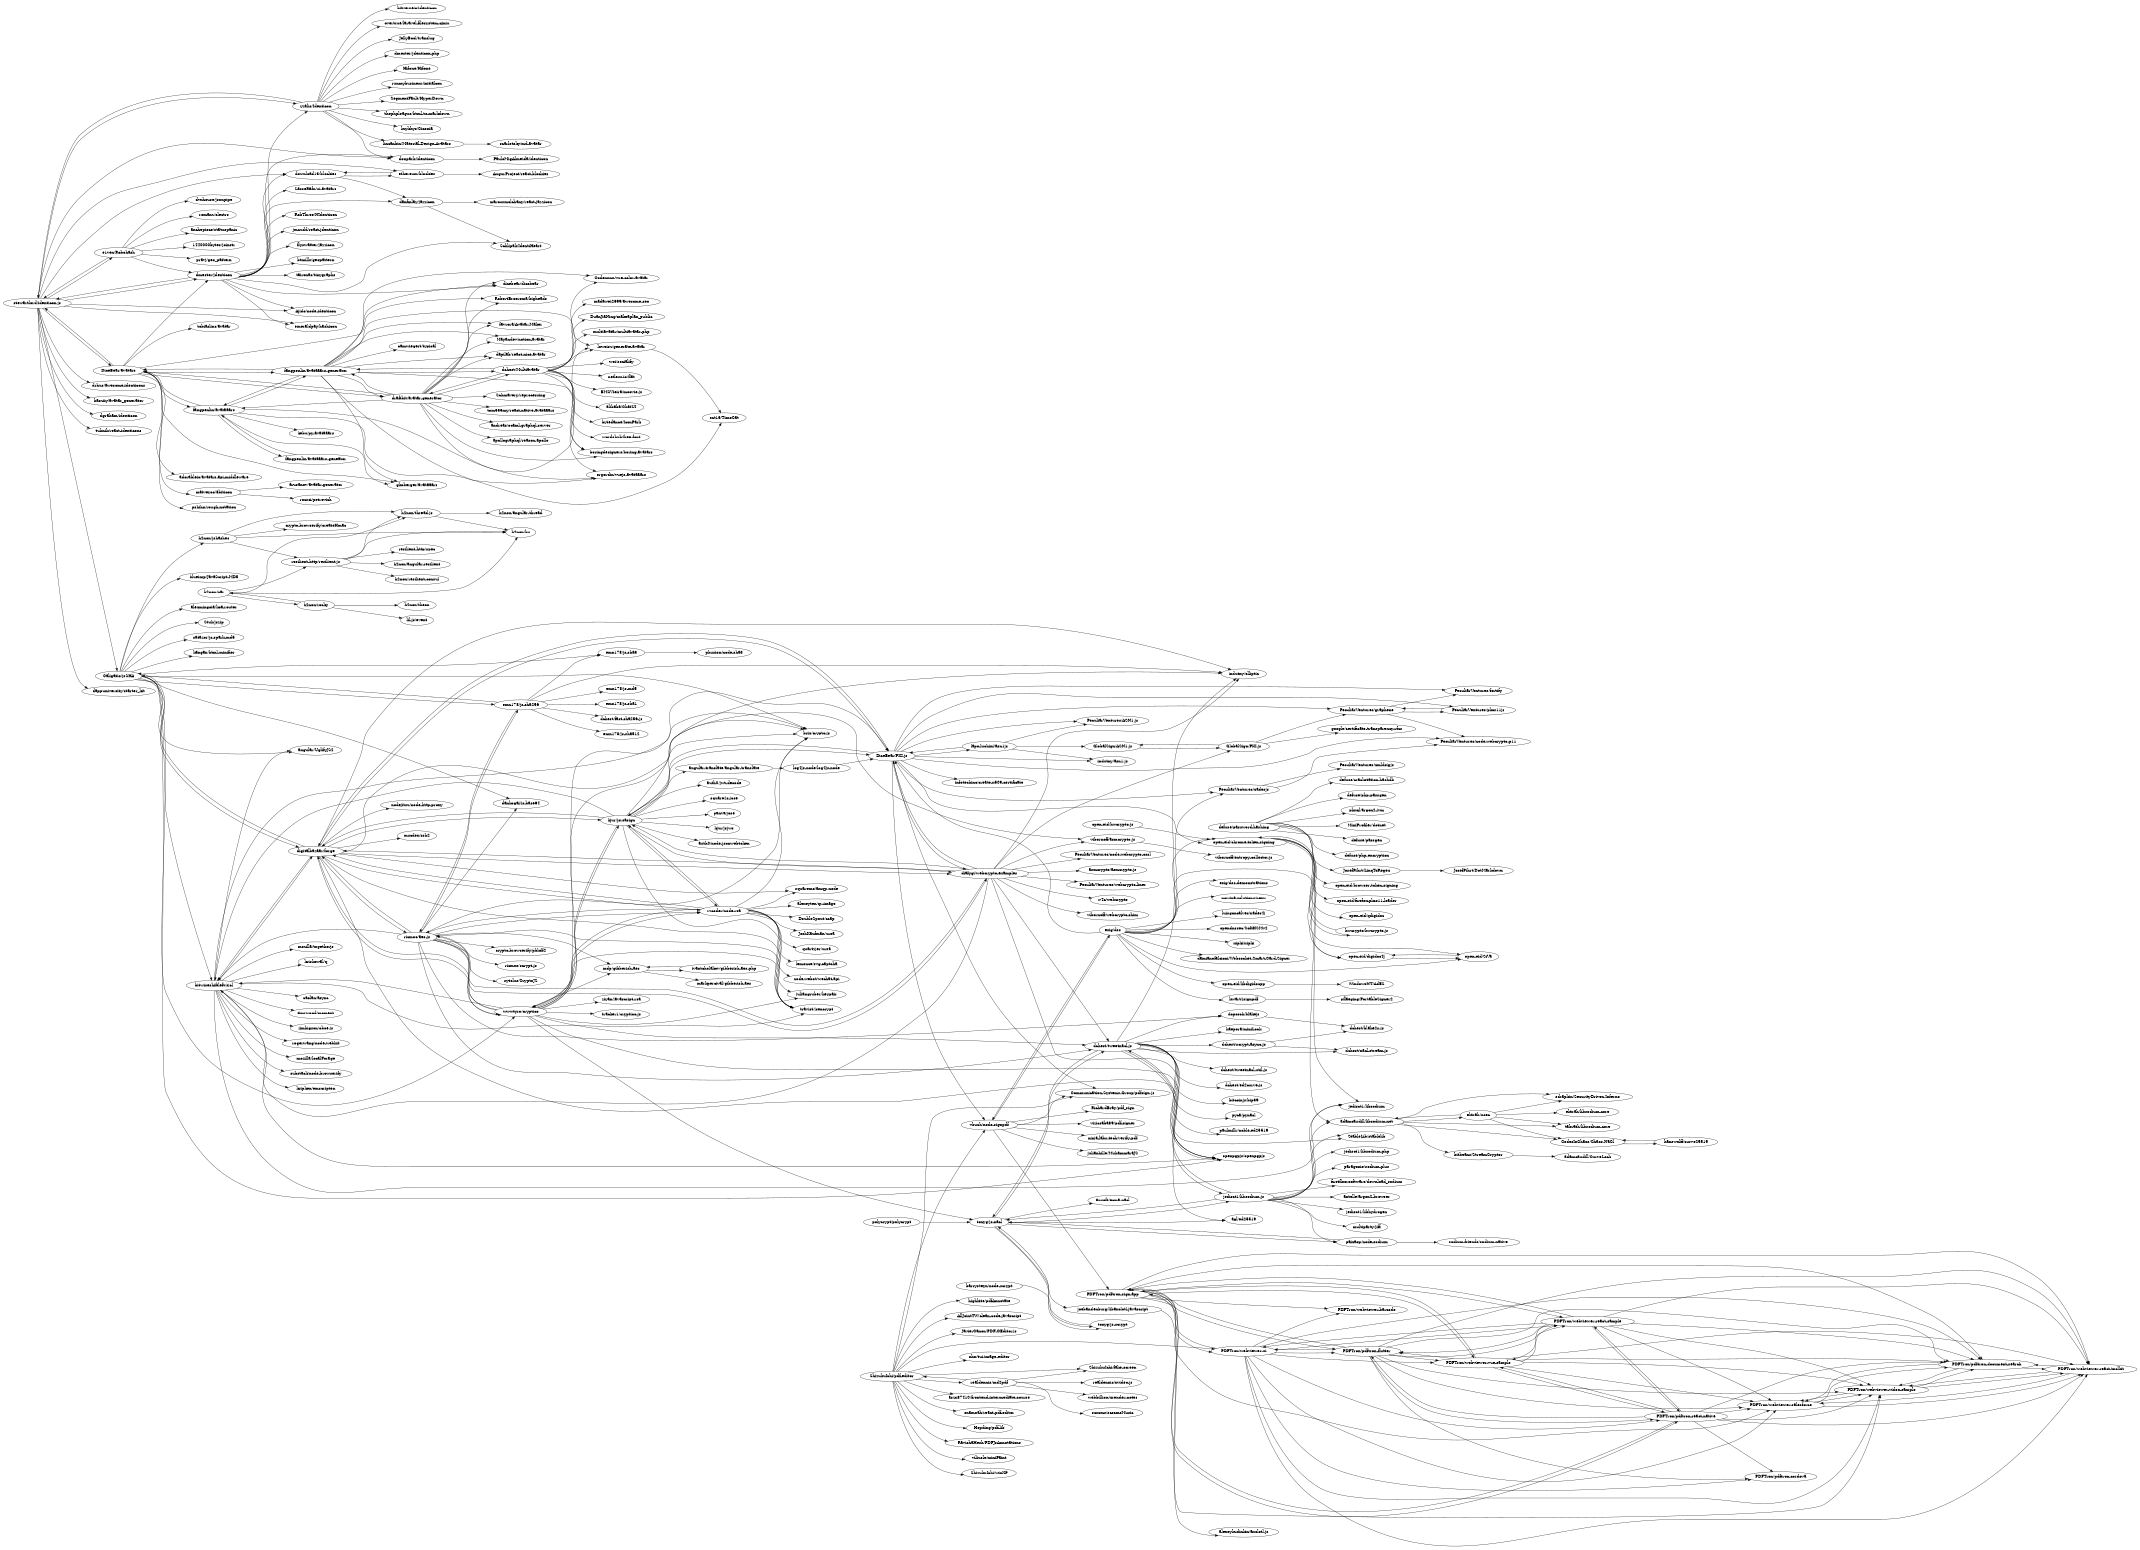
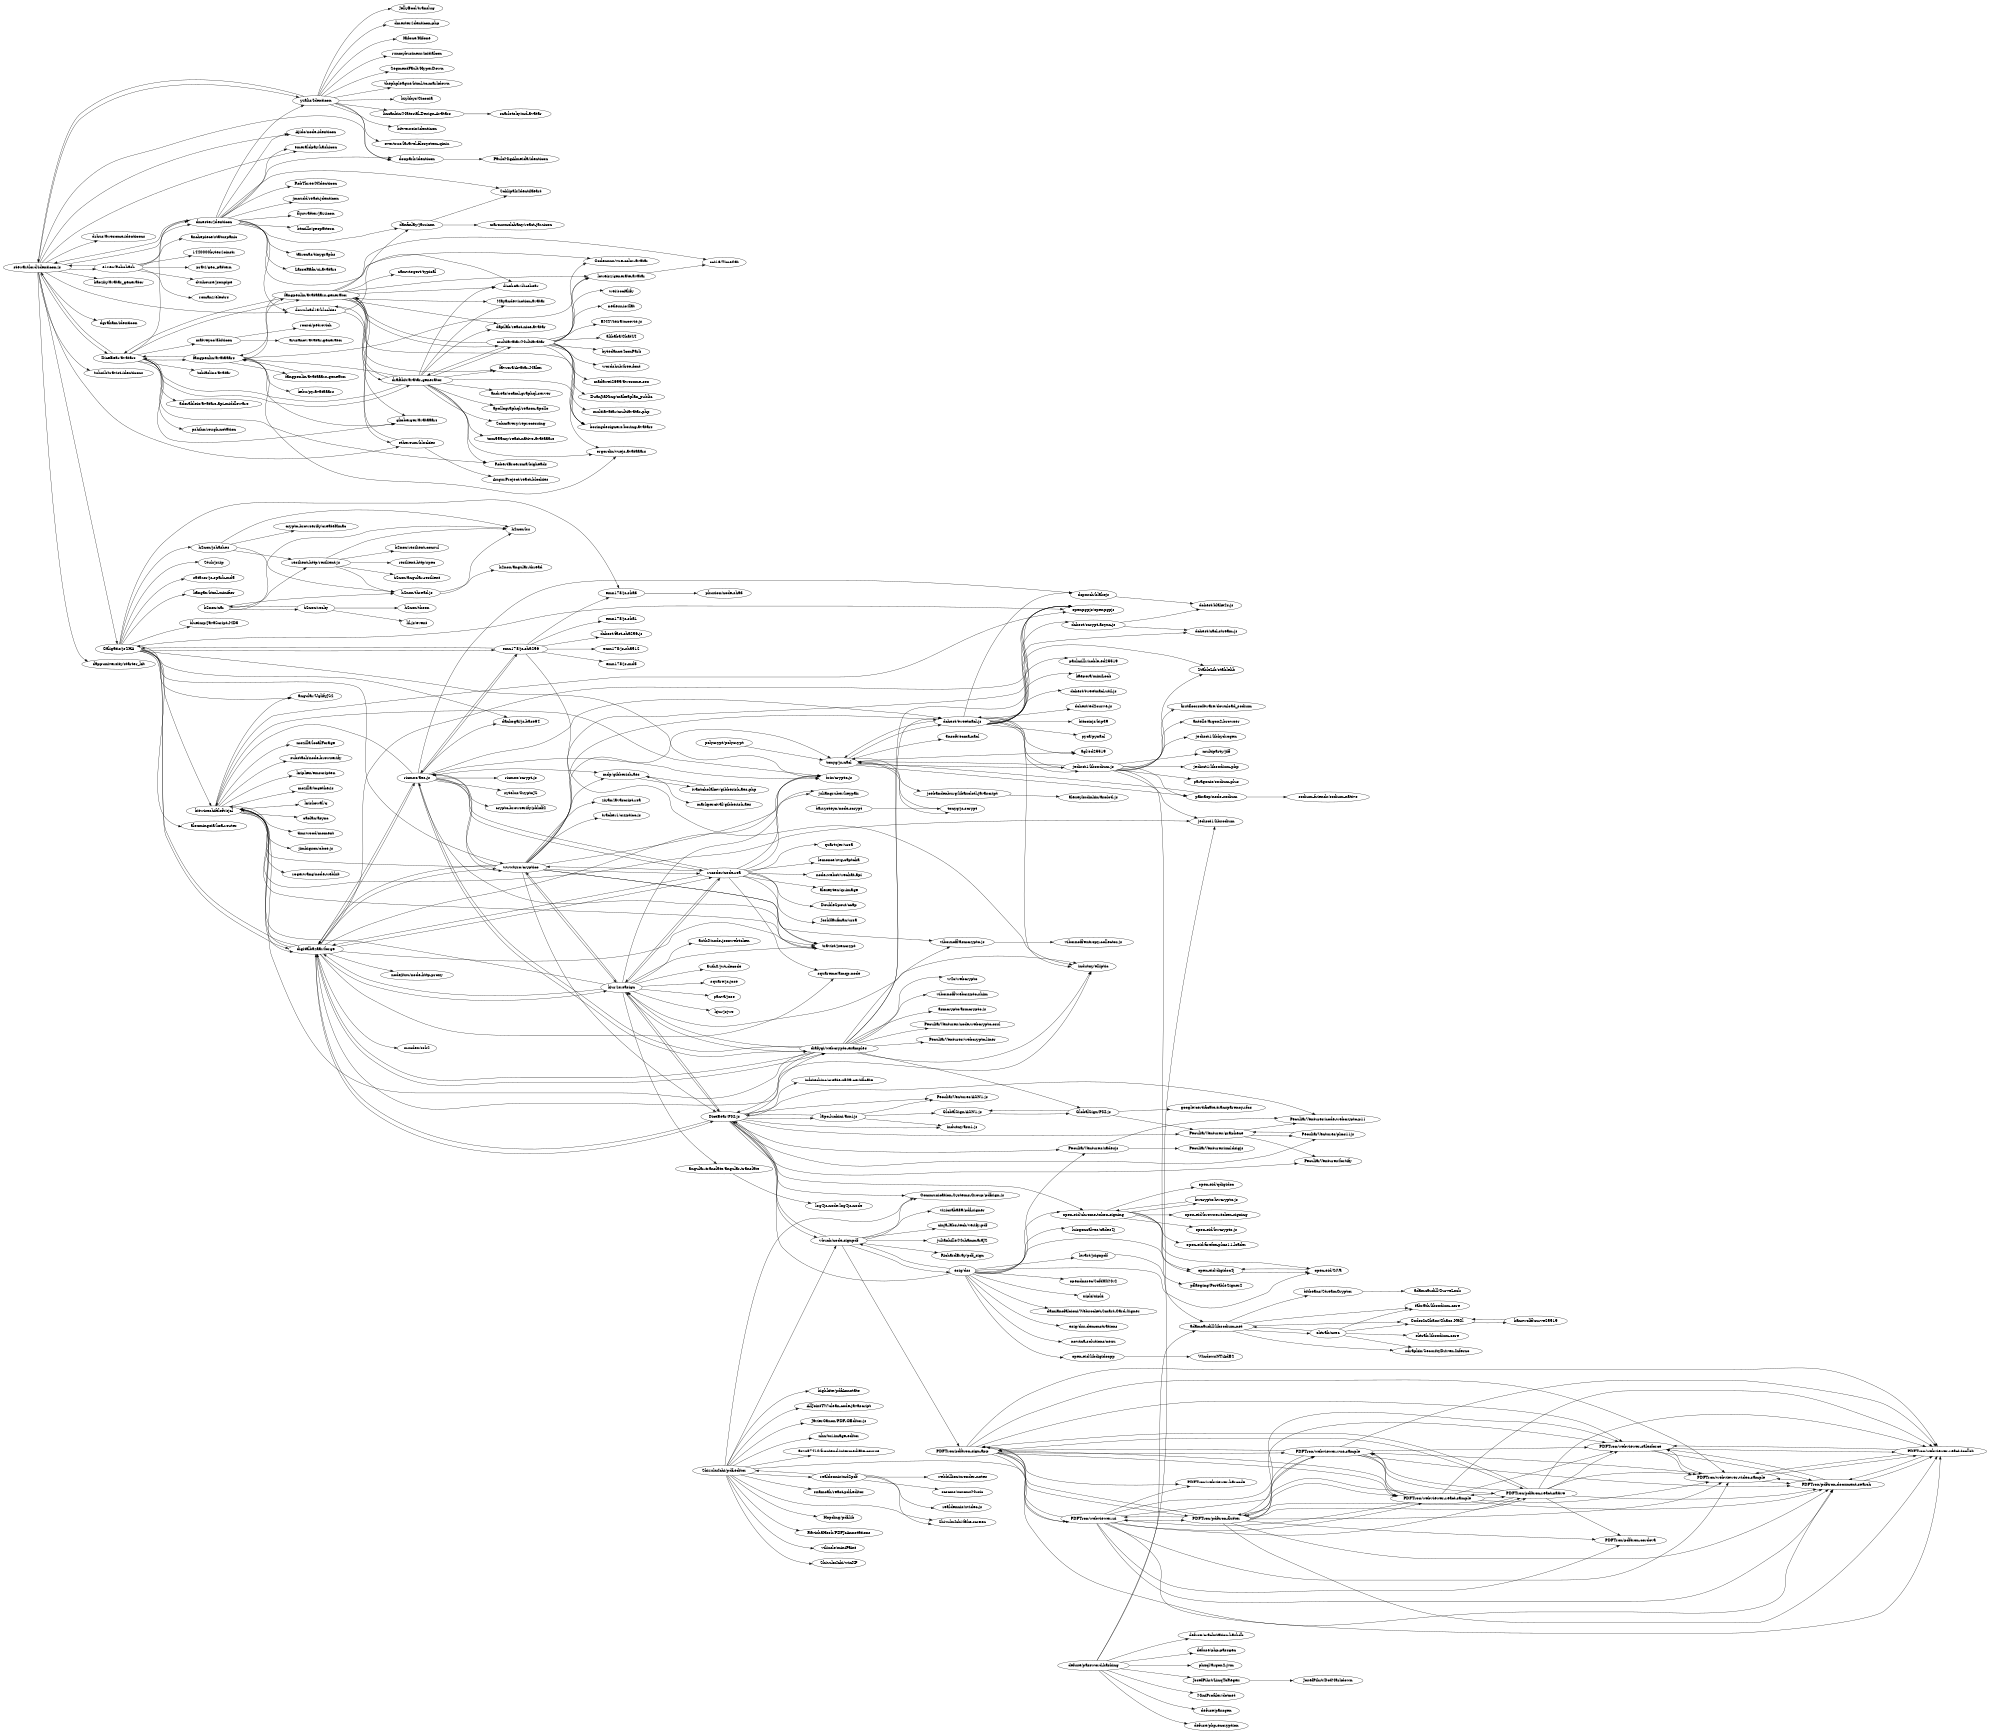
node "dchest/Multiavatar": label "dchest/Multiavatar" -> "multiavatar/Multiavatar"
node "tuhnik/react-identicons": label "tuhnik/react-identicons" -> "tuhnik/travist-identicons"
edge "log4js-node/log4js-node" -> "DiceBear/PKI.js": now "vbuch/node-signpdf" -> "DiceBear/PKI.js"
edge "open-eid/hwcrypto.js" -> "open-eid/chrome-token-signing": reversed
